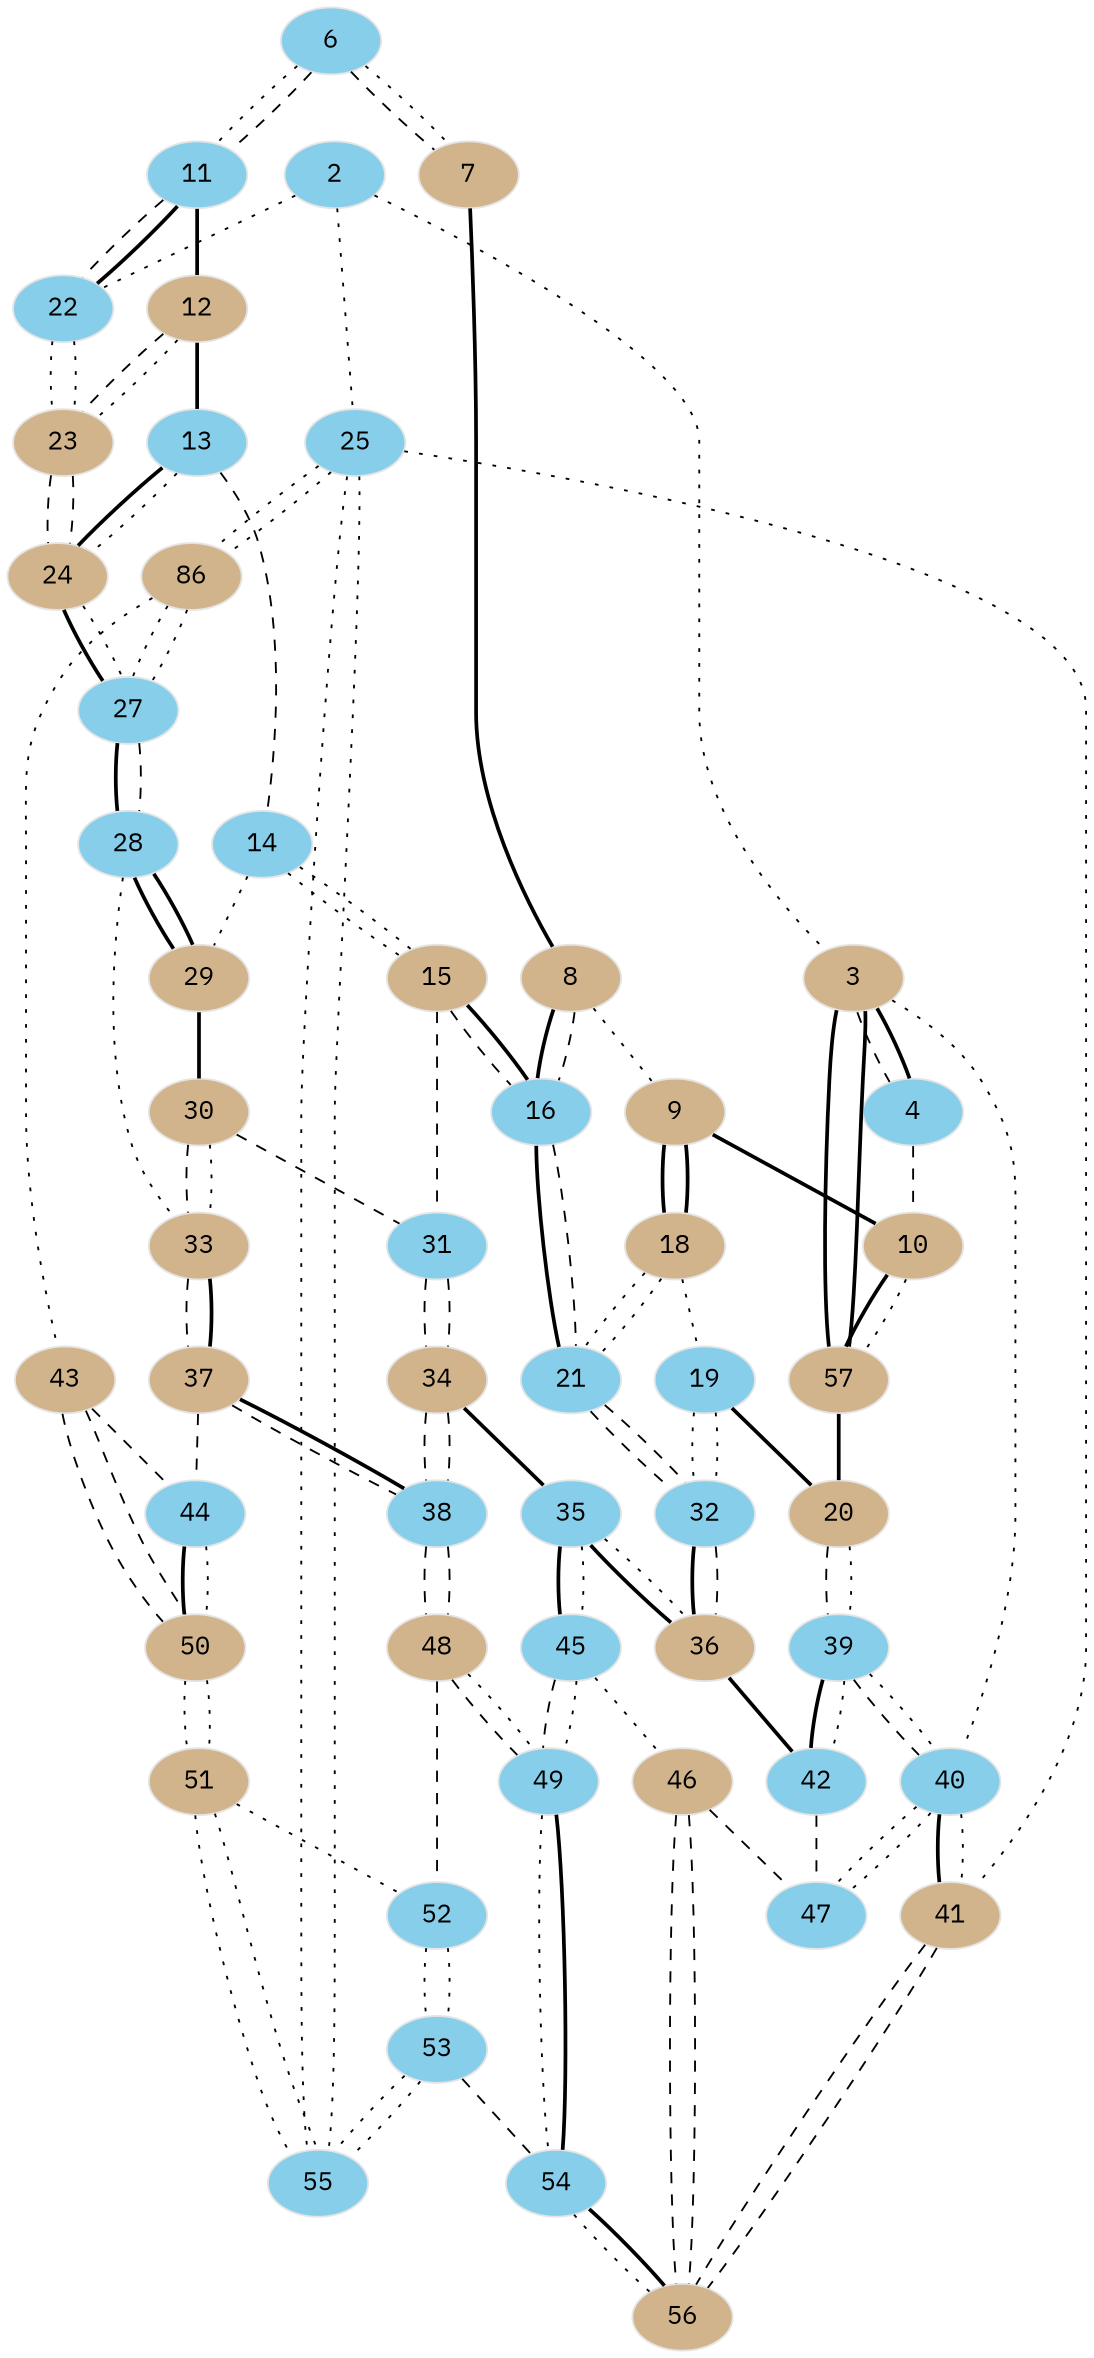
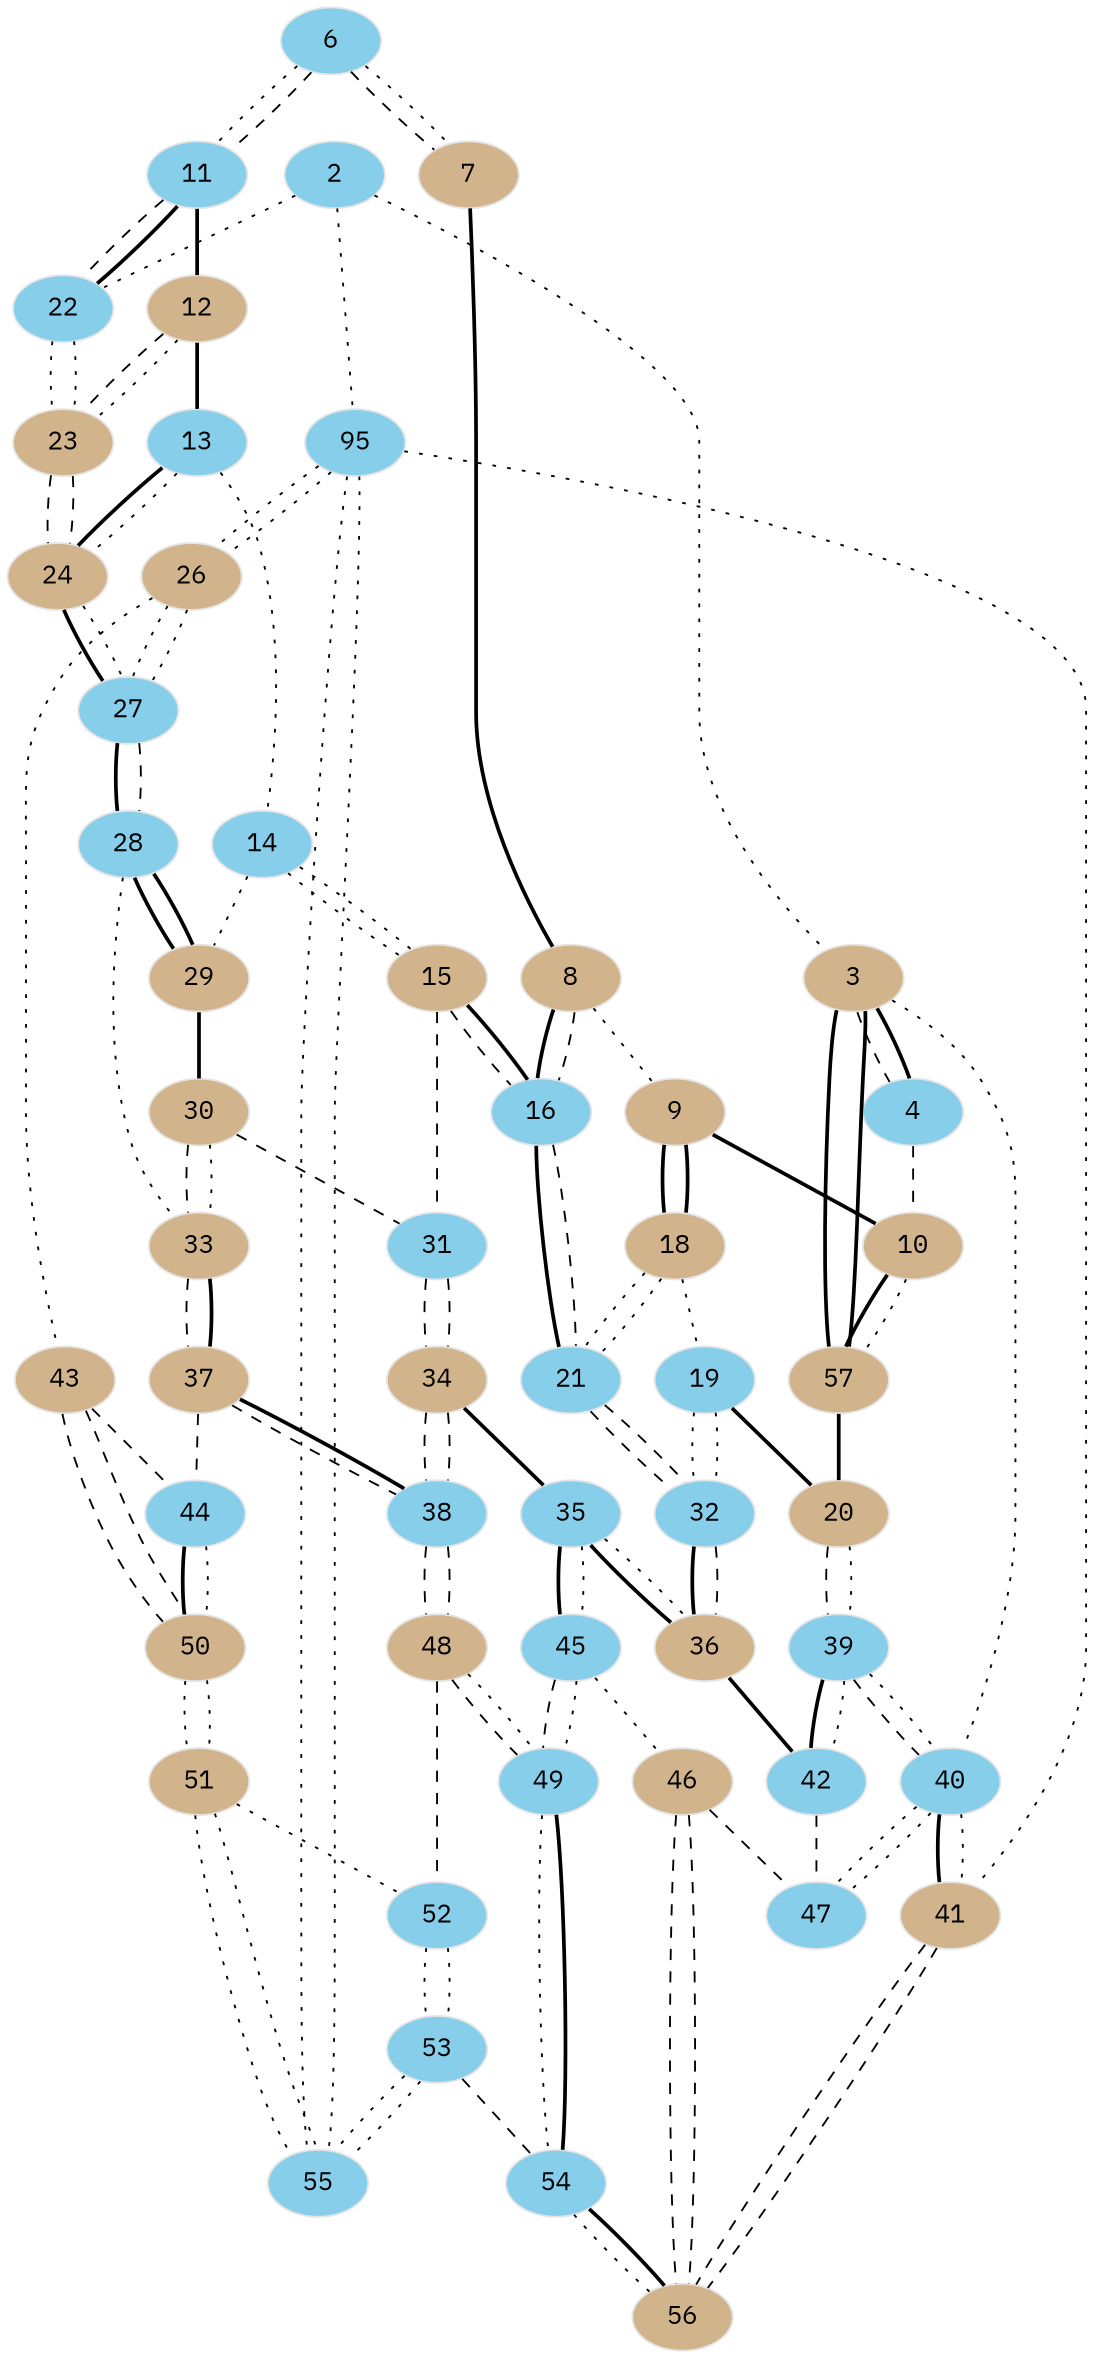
node "25": label "25" -> "95"
node "86": label "86" -> "26"
edge "13" -- "14": style dashed -> dotted
